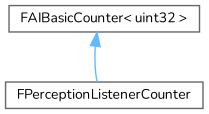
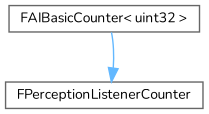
edge "FPerceptionListenerCounter" -> "FAIBasicCounter< uint32 >": reversed
